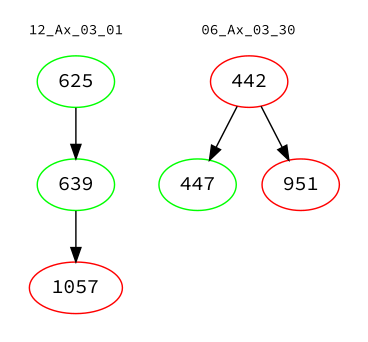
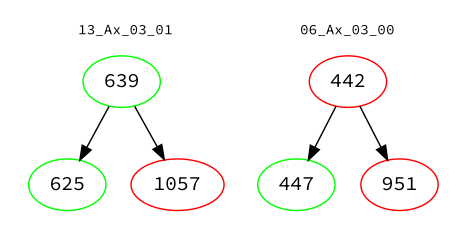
cluster "12_Ax_03_01": label "12_Ax_03_01" -> "13_Ax_03_01"
cluster "06_Ax_03_30": label "06_Ax_03_30" -> "06_Ax_03_00"
edge "625" -> "639": reversed
